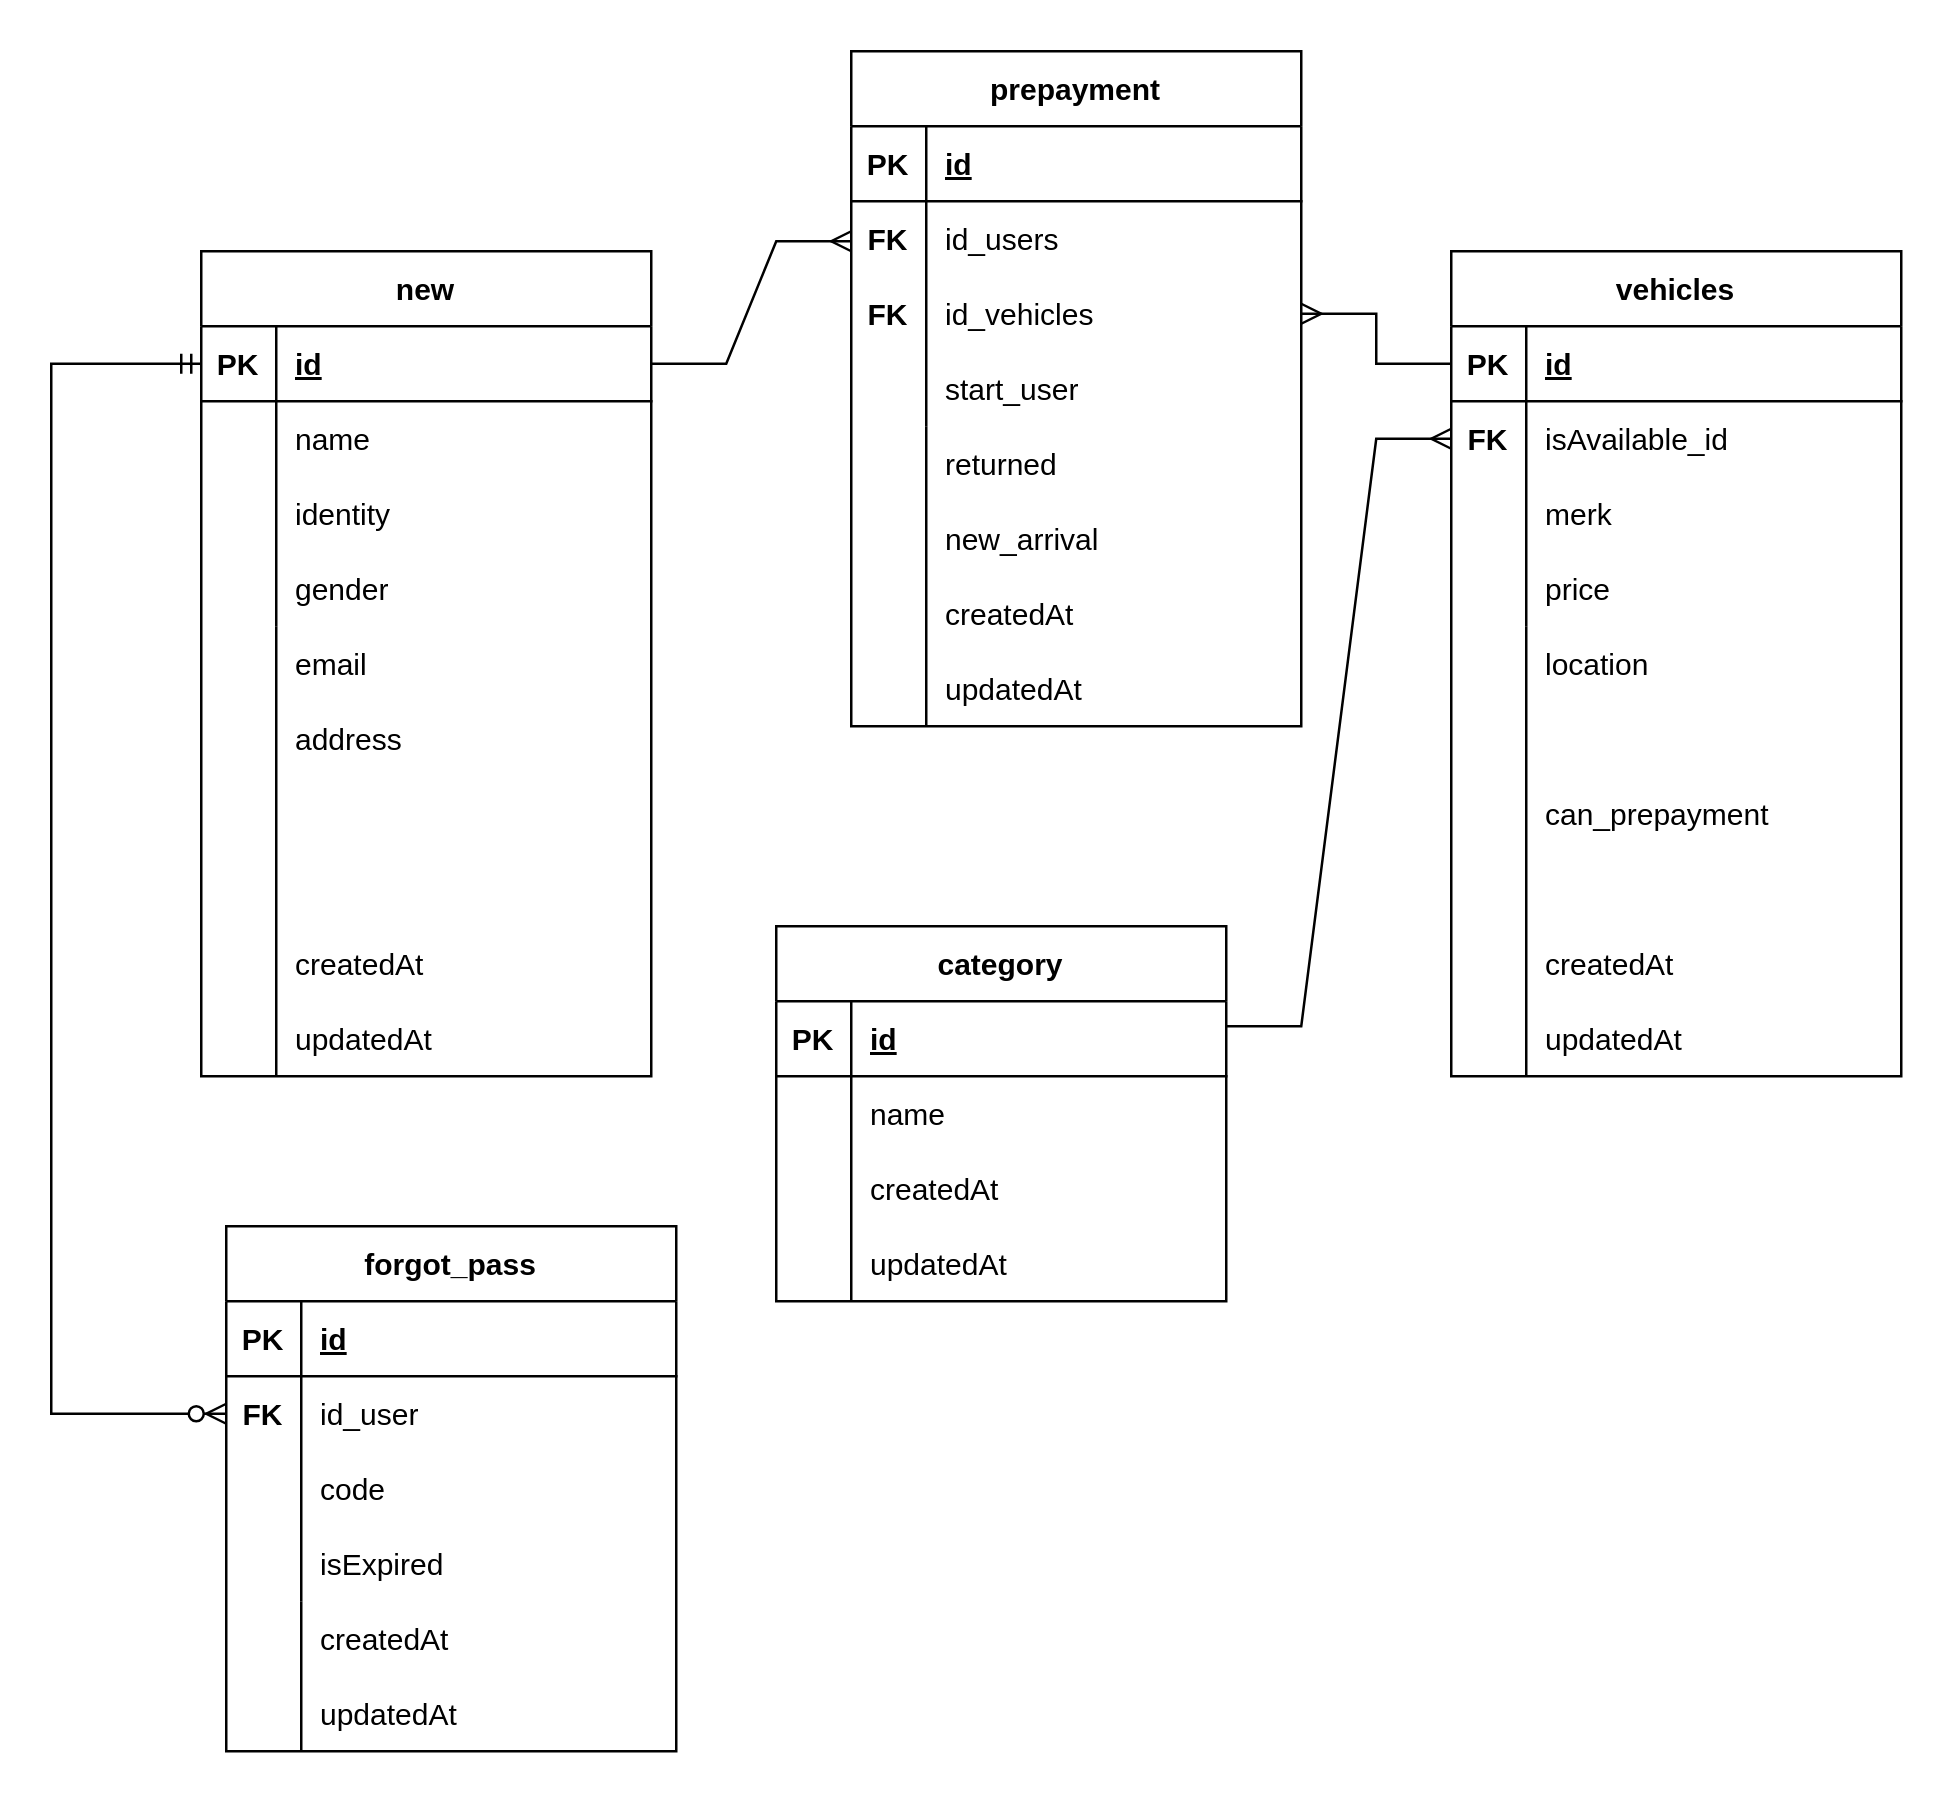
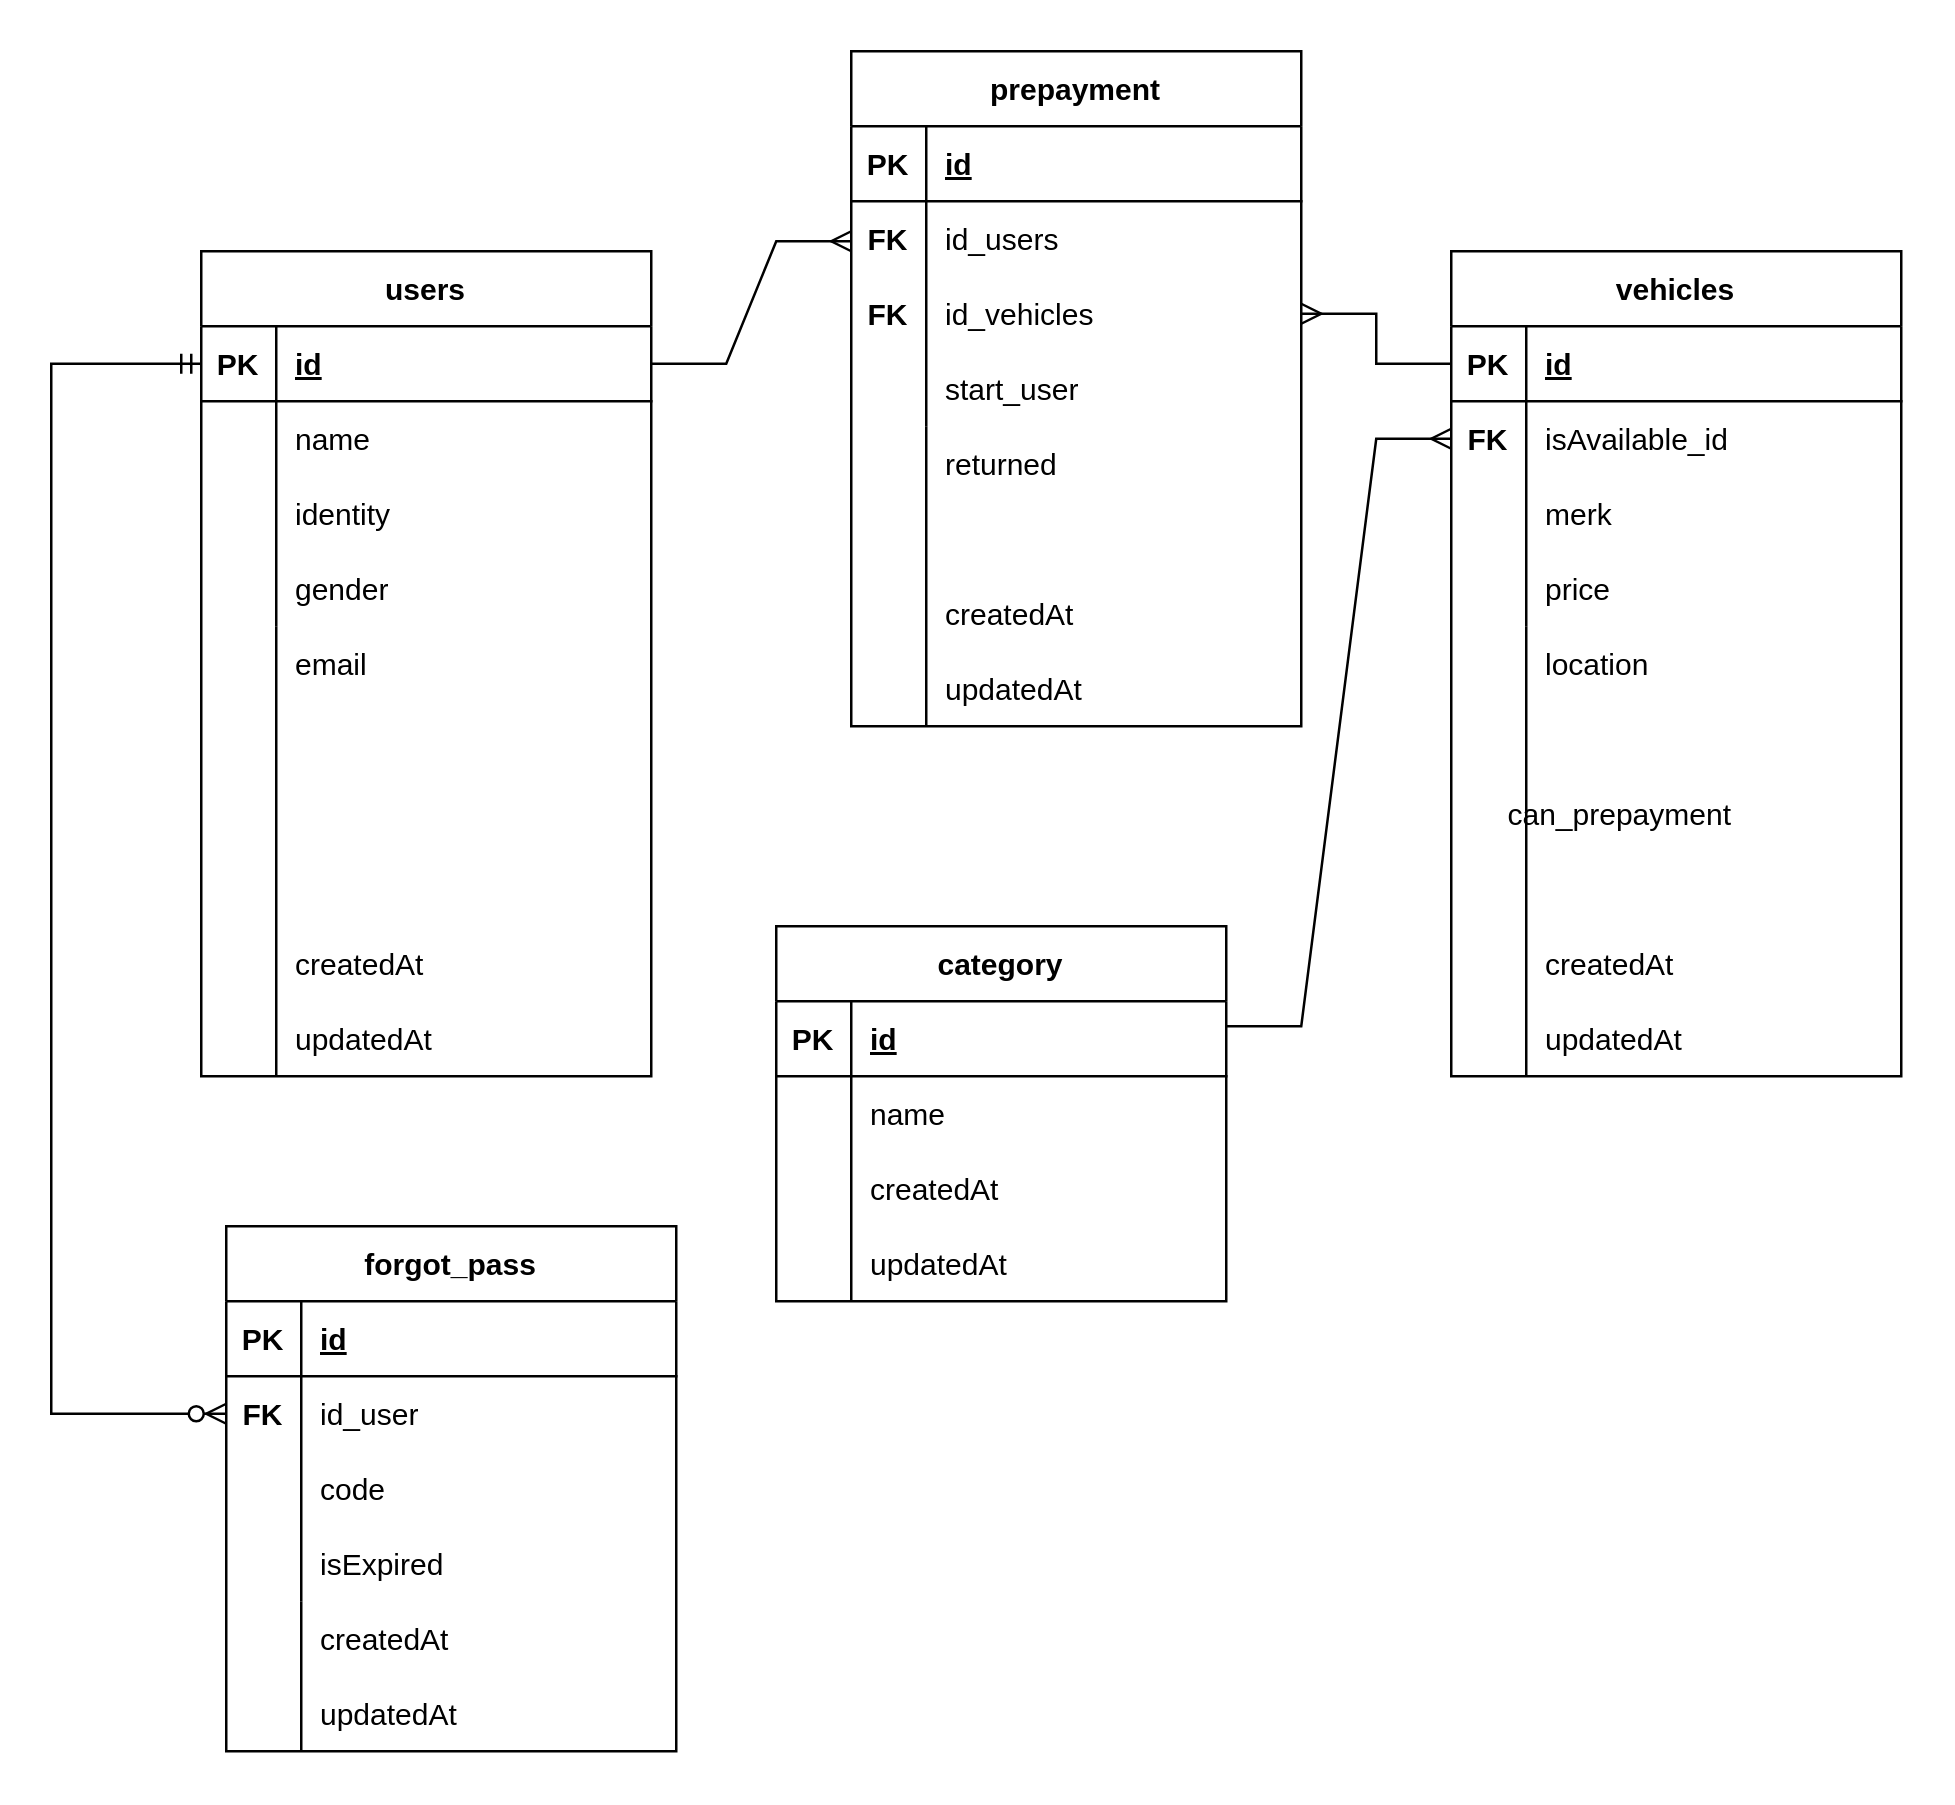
node "new": label "new" -> "users"
node "new_arrival": removed
node "address": removed
node "can_prepayment": moved (1714, 814) -> (1676, 814)
